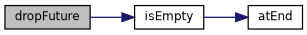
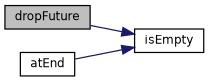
edge "isEmpty" -> "atEnd": reversed
